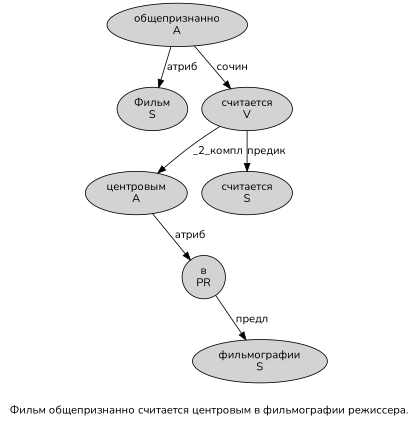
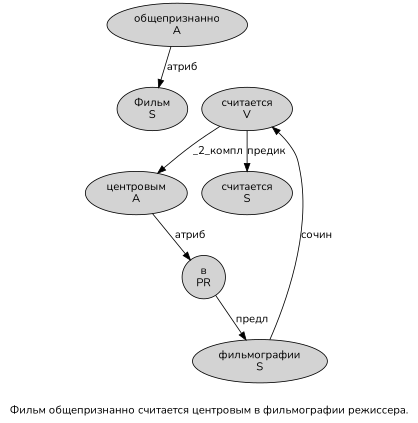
edge "общепризнанно A" -> "считается V": now "фильмографии S" -> "считается V"
